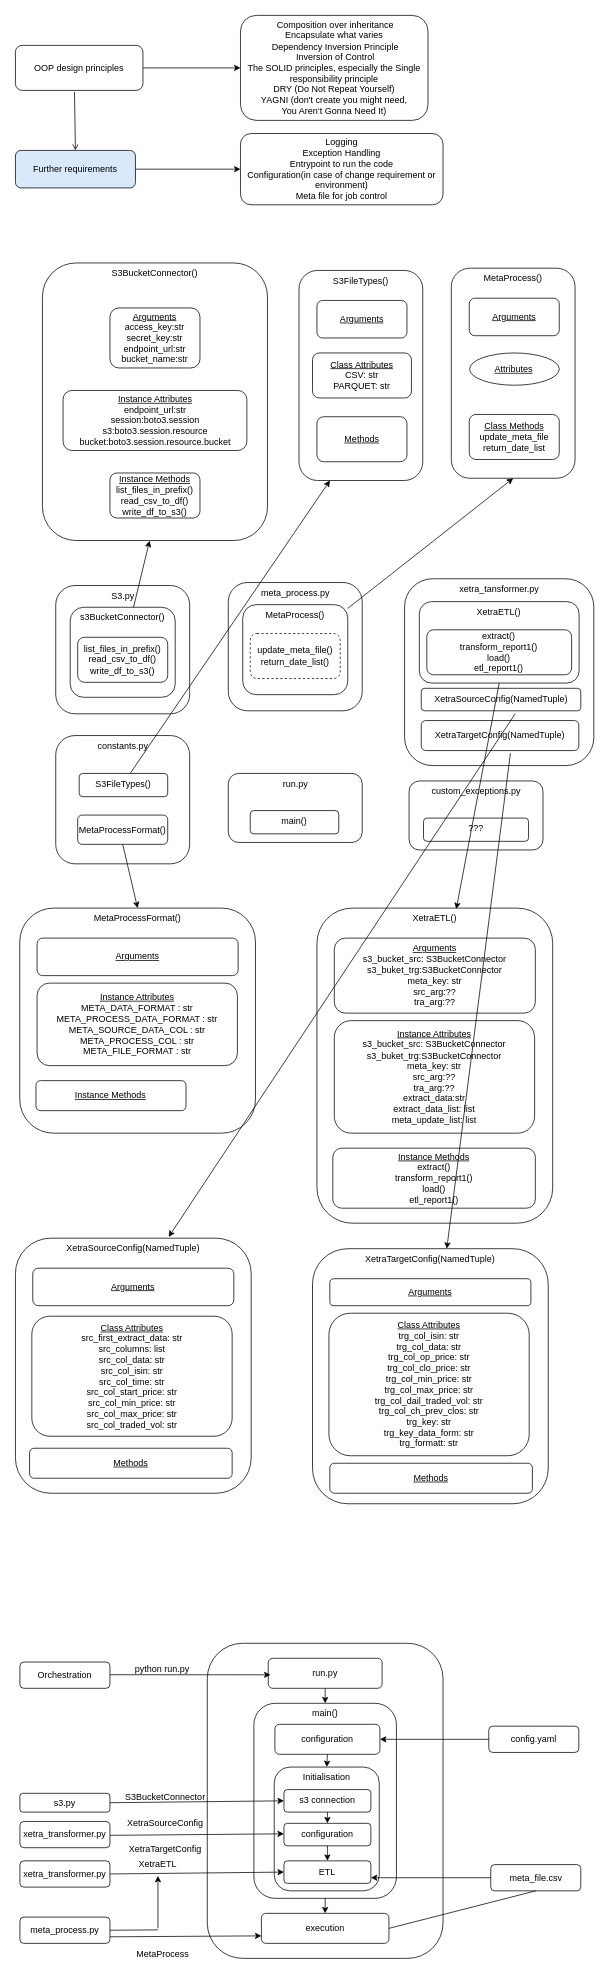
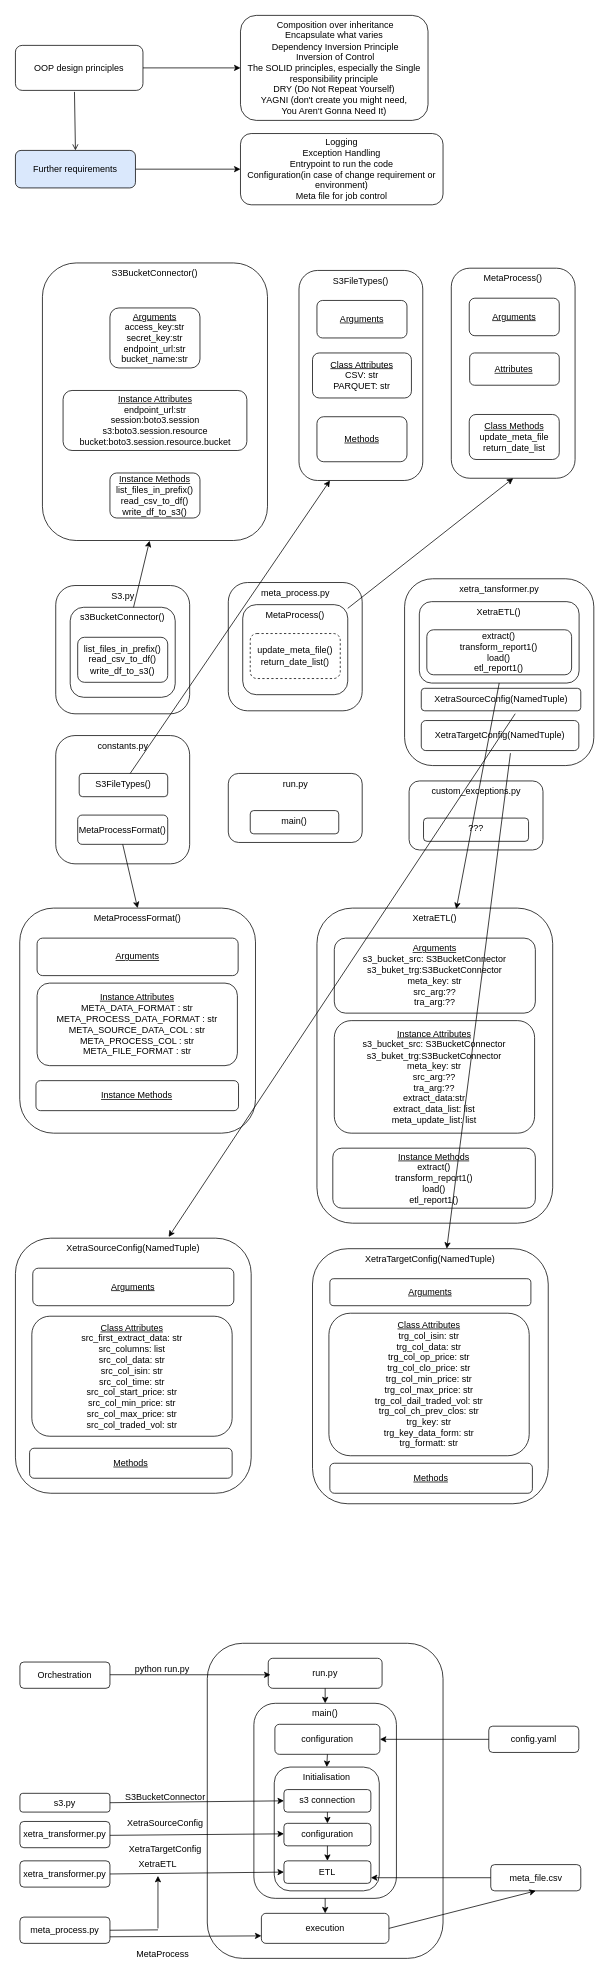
node "Attributes": shape ellipse -> rounded rectangle
node "Instance Methods": size 150x30 -> 203x30
edge "meta_file.csv" -- "execution": arrowhead none -> classic
